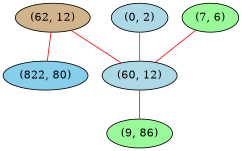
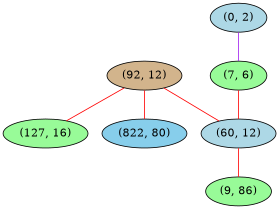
node "(62, 12)": label "(62, 12)" -> "(92, 12)"
edge "(0, 2)" -- "(60, 12)": now "(0, 2)" -- "(7, 6)"
node "(127, 16)": added
